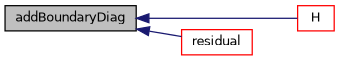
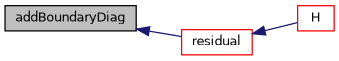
edge "H" -> "addBoundaryDiag": now "H" -> "residual"
